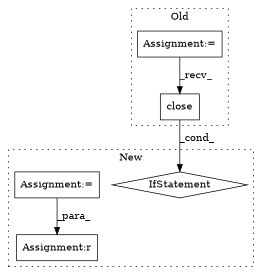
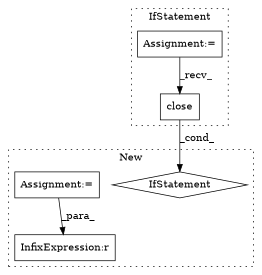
cluster "Old": label "Old" -> "IfStatement"
node "Assignment:r": label "Assignment:r" -> "InfixExpression:r"
